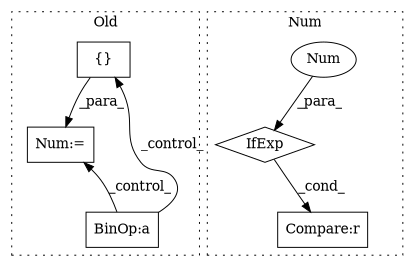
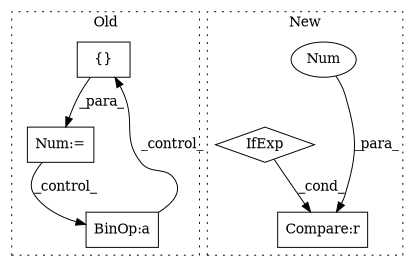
cluster "Num": label "Num" -> "New"
edge "Num" -> "IfExp": now "Num" -> "Compare:r"
edge "BinOp:a" -> "Num:=": reversed
